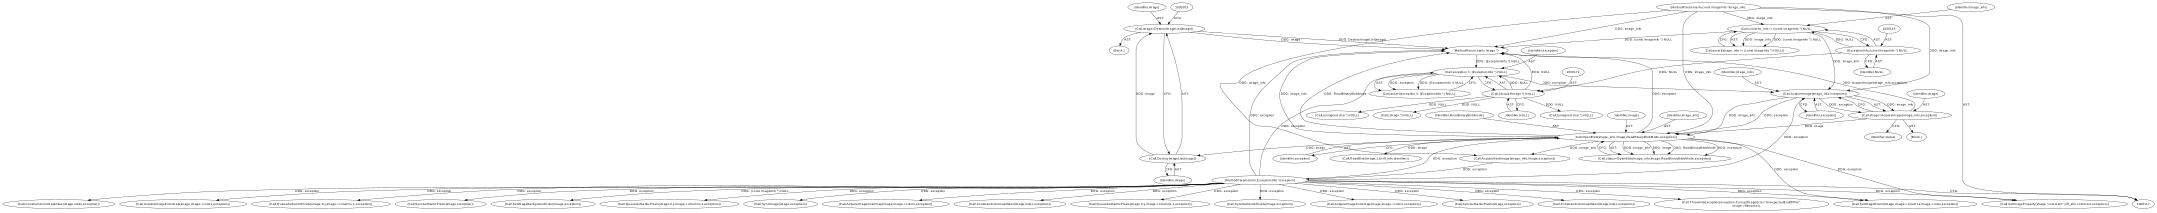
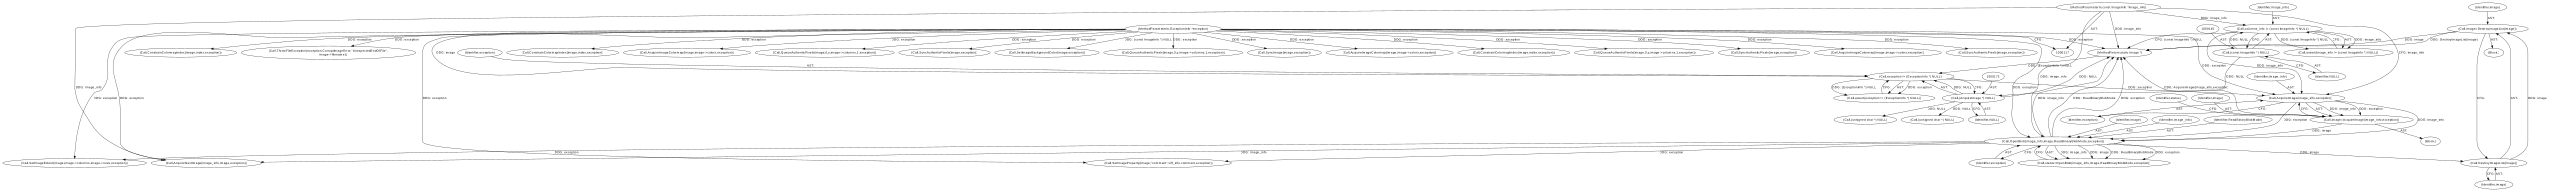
node "1000203": removed
edge "(Call,columns_info != (const ImageInfo *) NULL)" -> "(MethodReturn,static Image *)": label "DDG: (const ImageInfo *) NULL" -> "CFG: (const ImageInfo *) NULL"
node "(ExceptionInfo,(const ImageInfo *) NULL)": label "(ExceptionInfo,(const ImageInfo *) NULL)" -> "(Call,(const ImageInfo *) NULL)"
edge "(MethodParameterIn,const ImageInfo *image_info)" -> "(Call,AcquireImage(image_info,exception))": label "DDG: image_info" -> "CFG: image_info"
node "(Call,(Image *) NULL)": removed
edge "(Call,image=AcquireImage(image_info,exception))" -> "(Identifier,status)": reversed
edge "(MethodParameterIn,ExceptionInfo *exception)" -> "(Call,exception != (ExceptionInfo *) NULL)": label "DDG: exception" -> "DDG: image"
node "(Call,ReadBlob(image,1,&viff_info.identifier))": removed
edge "(Call,AcquireNextImage(image_info,image,exception))" -> "(MethodParameterIn,ExceptionInfo *exception)": reversed
